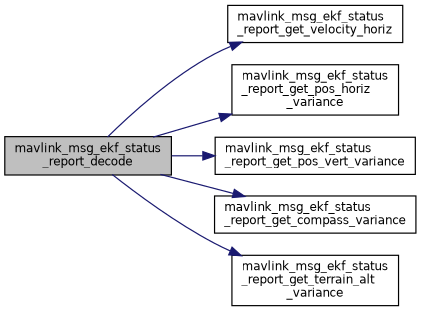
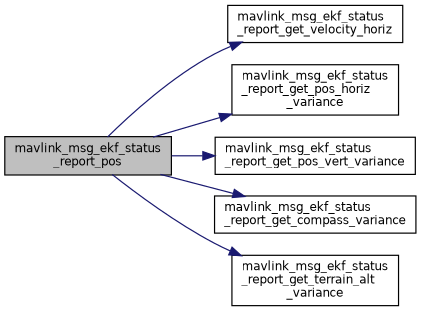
node "mavlink_msg_ekf_status _report_decode": label "mavlink_msg_ekf_status _report_decode" -> "mavlink_msg_ekf_status _report_pos"
